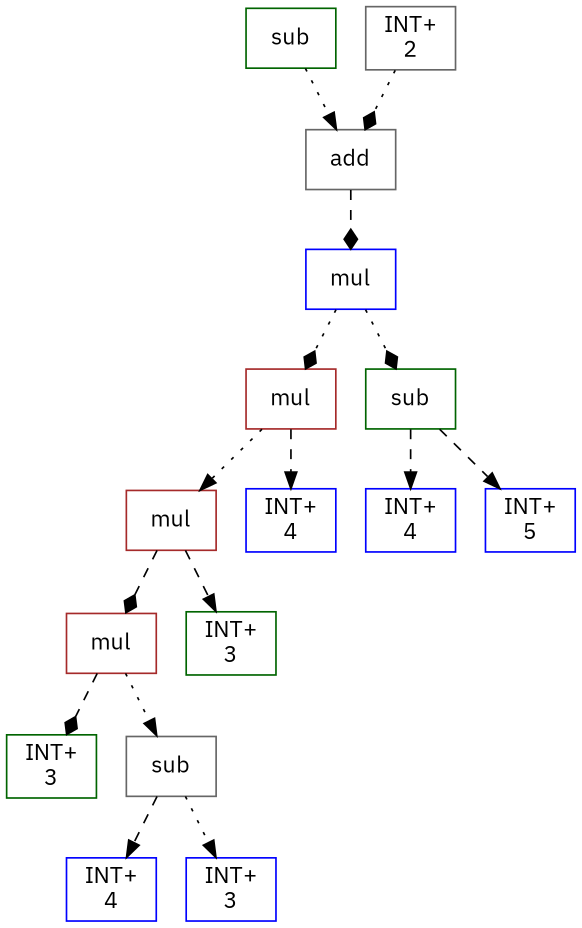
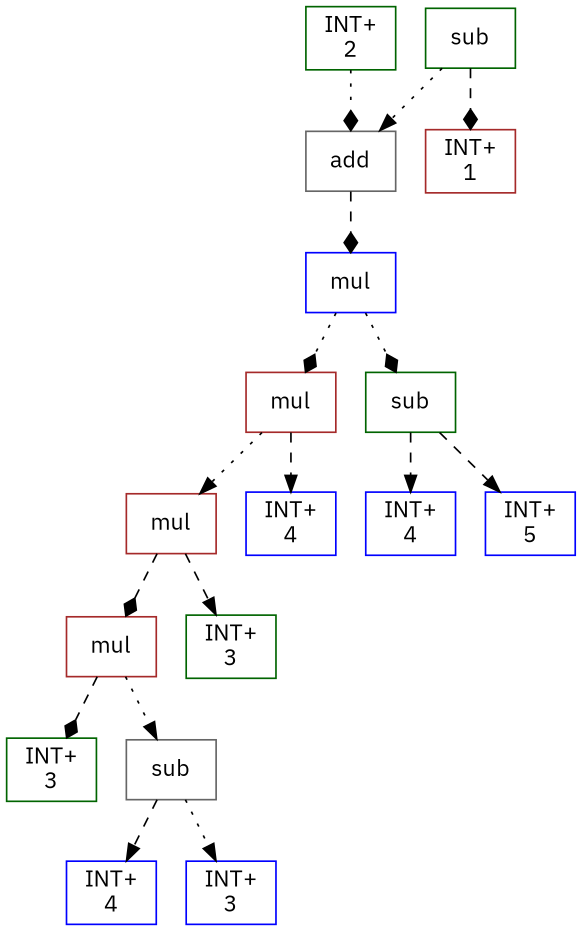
node "INT+ 2": color gray40 -> darkgreen
node "INT+ 1": added
